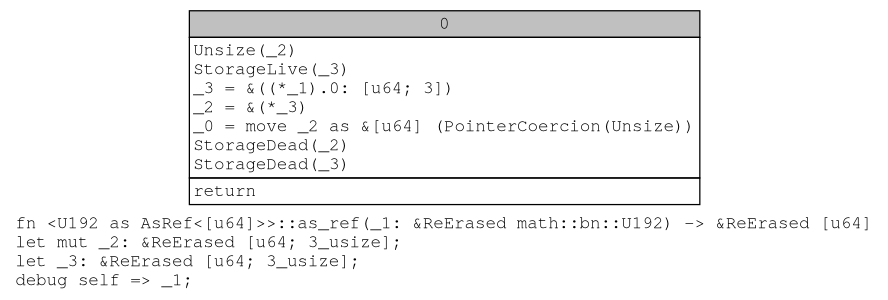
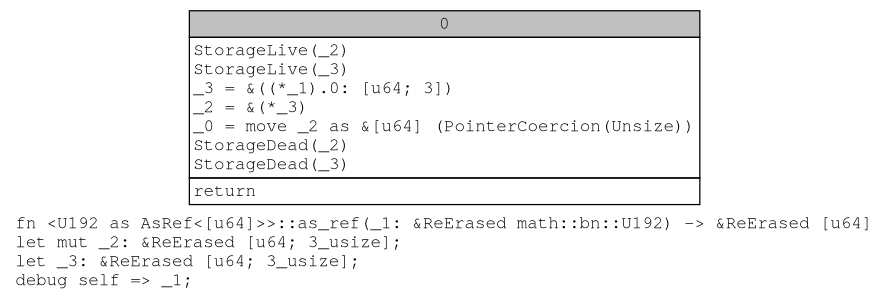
node "0": text "Unsize(_2)" -> "StorageLive(_2)"
